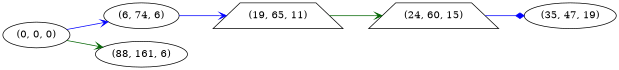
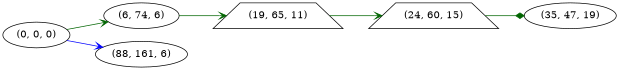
edge "(6, 74, 6)" -> "(19, 65, 11)": color blue -> darkgreen
edge "(24, 60, 15)" -> "(35, 47, 19)": color blue -> darkgreen
edge "(0, 0, 0)" -> "(6, 74, 6)": color blue -> darkgreen
edge "(0, 0, 0)" -> "(88, 161, 6)": color darkgreen -> blue
